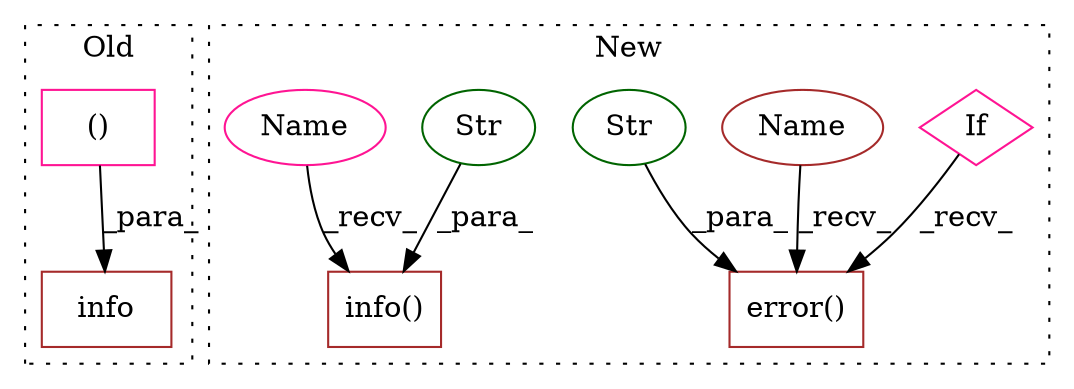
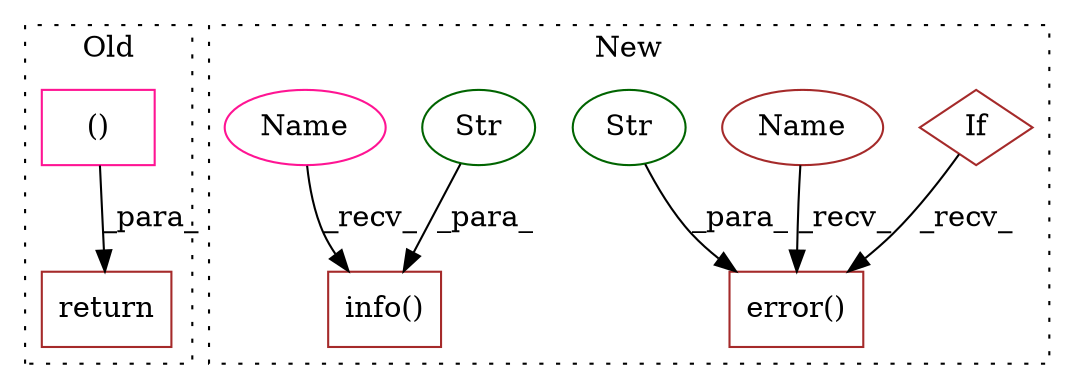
node "If": color deeppink -> brown
node "info": label "info" -> "return"
